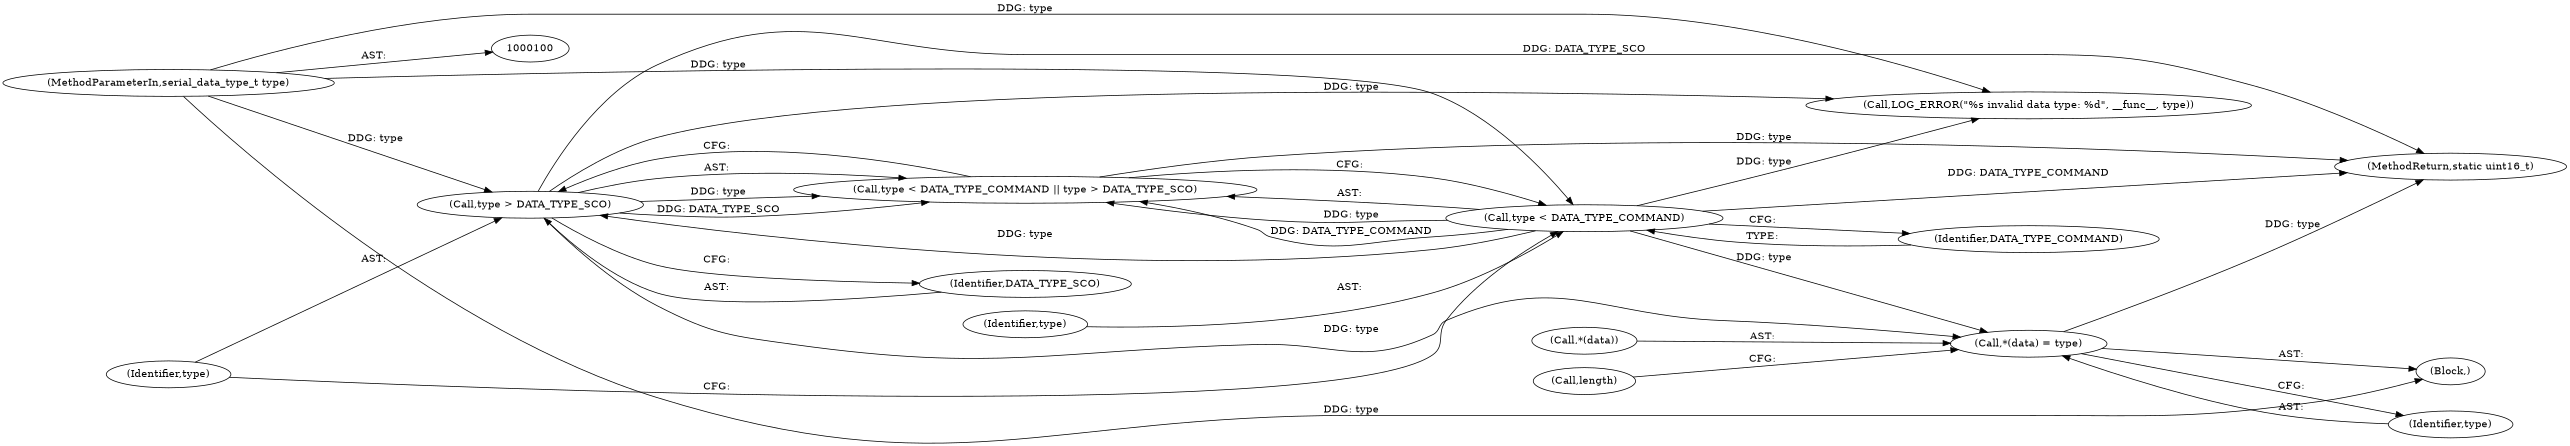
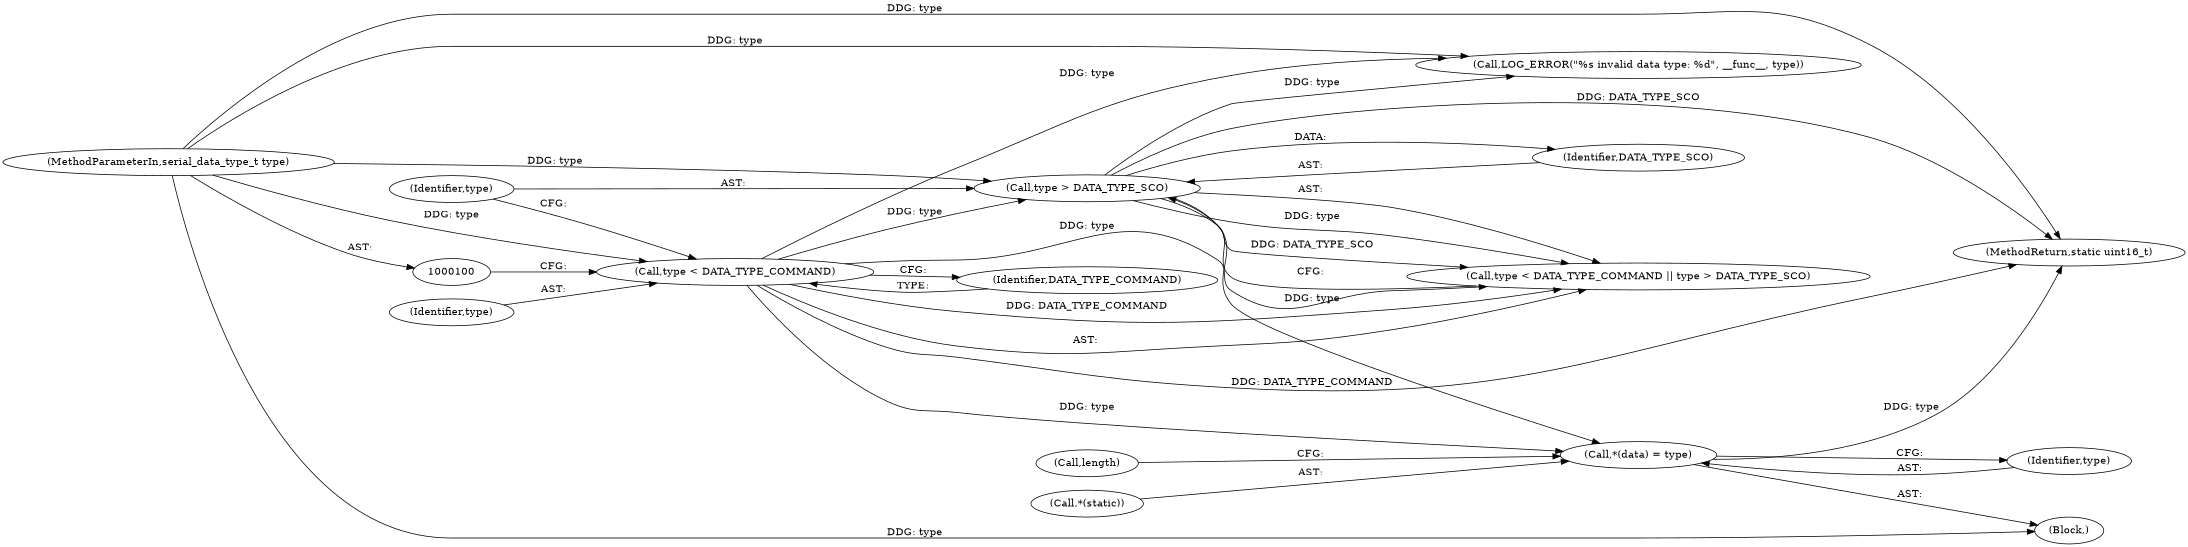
edge "(Call,type < DATA_TYPE_COMMAND || type > DATA_TYPE_SCO)" -> "(MethodReturn,static uint16_t)": now "(MethodParameterIn,serial_data_type_t type)" -> "(MethodReturn,static uint16_t)"
edge "(Call,type < DATA_TYPE_COMMAND || type > DATA_TYPE_SCO)" -> "(Call,type < DATA_TYPE_COMMAND)": now "1000100" -> "(Call,type < DATA_TYPE_COMMAND)"
edge "(Call,type > DATA_TYPE_SCO)" -> "(Identifier,DATA_TYPE_SCO)": label "CFG: " -> "DATA: "
node "(Call,*(data))": label "(Call,*(data))" -> "(Call,*(static))"
